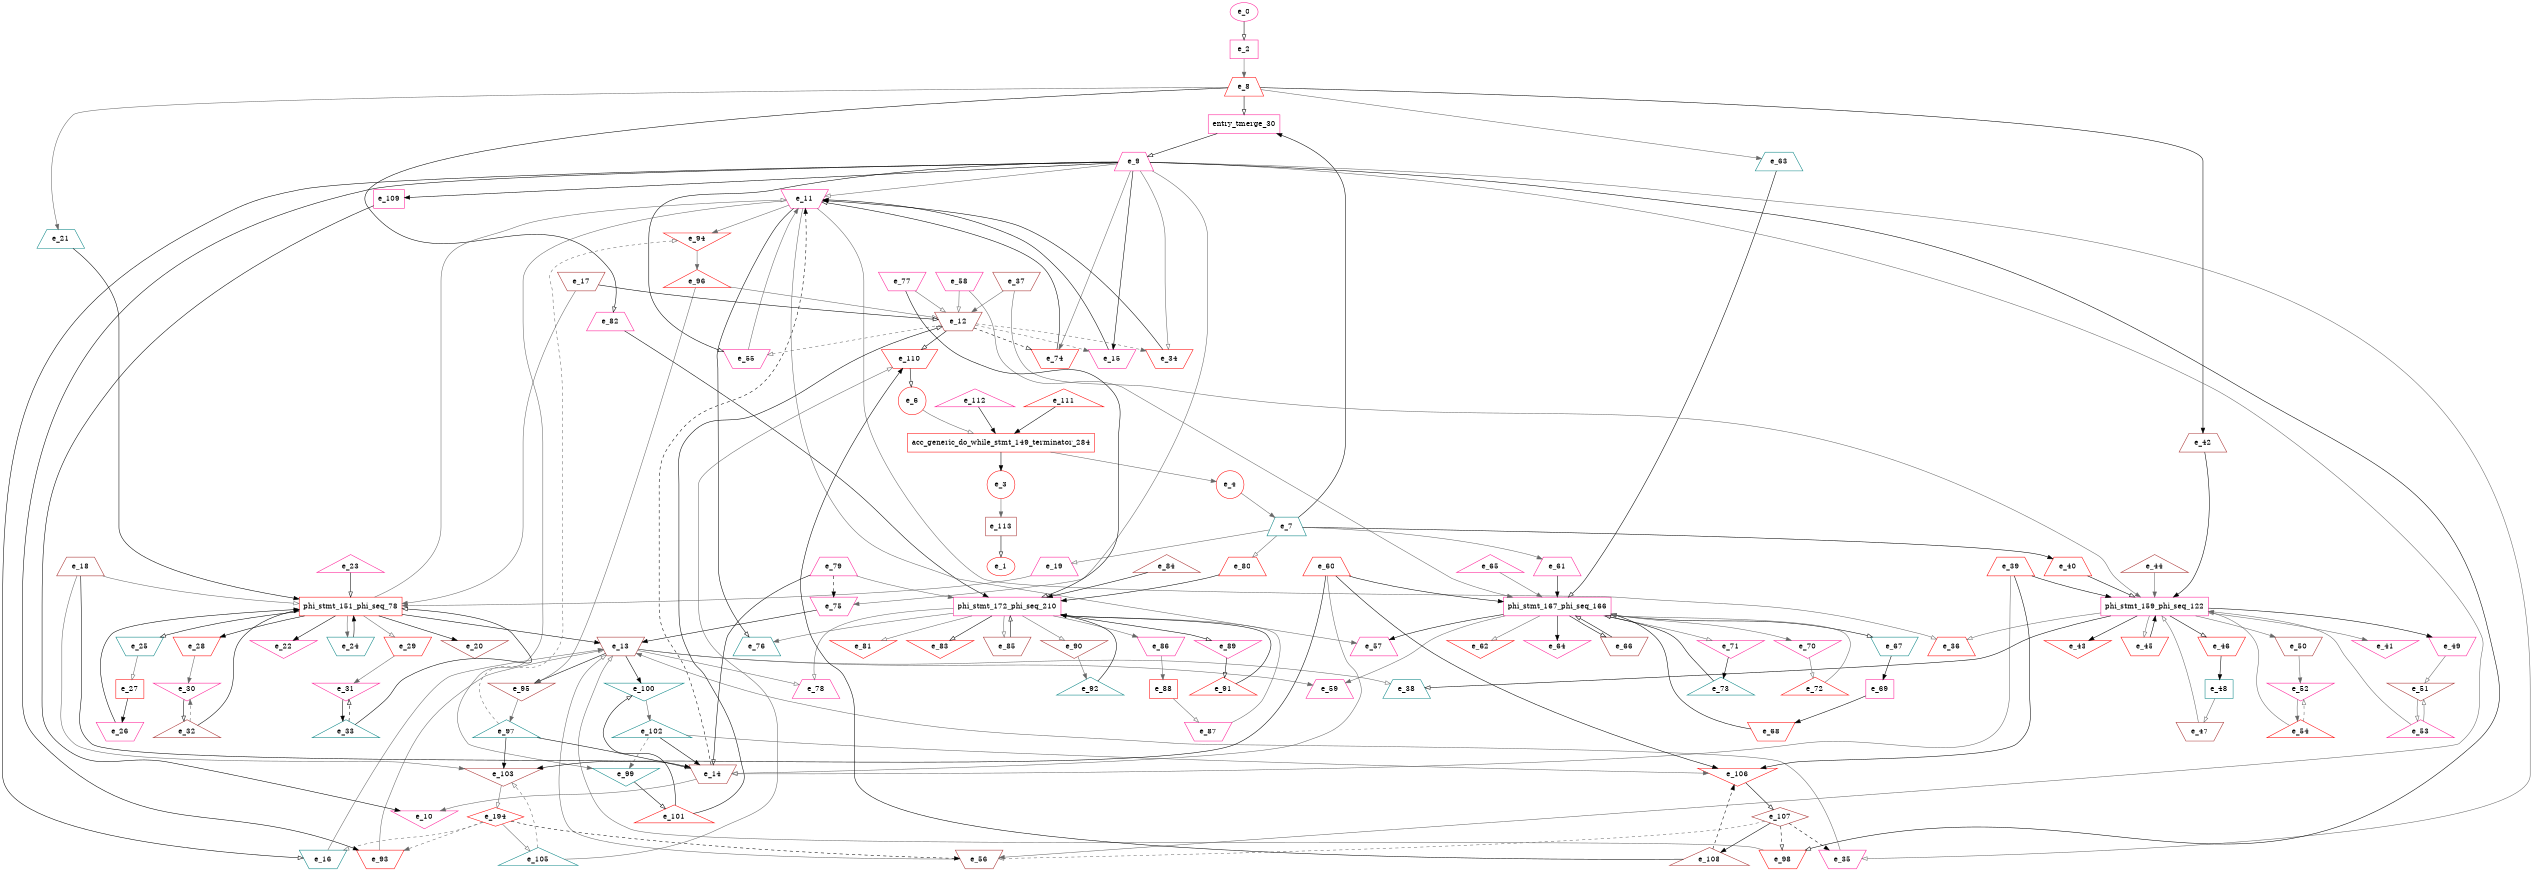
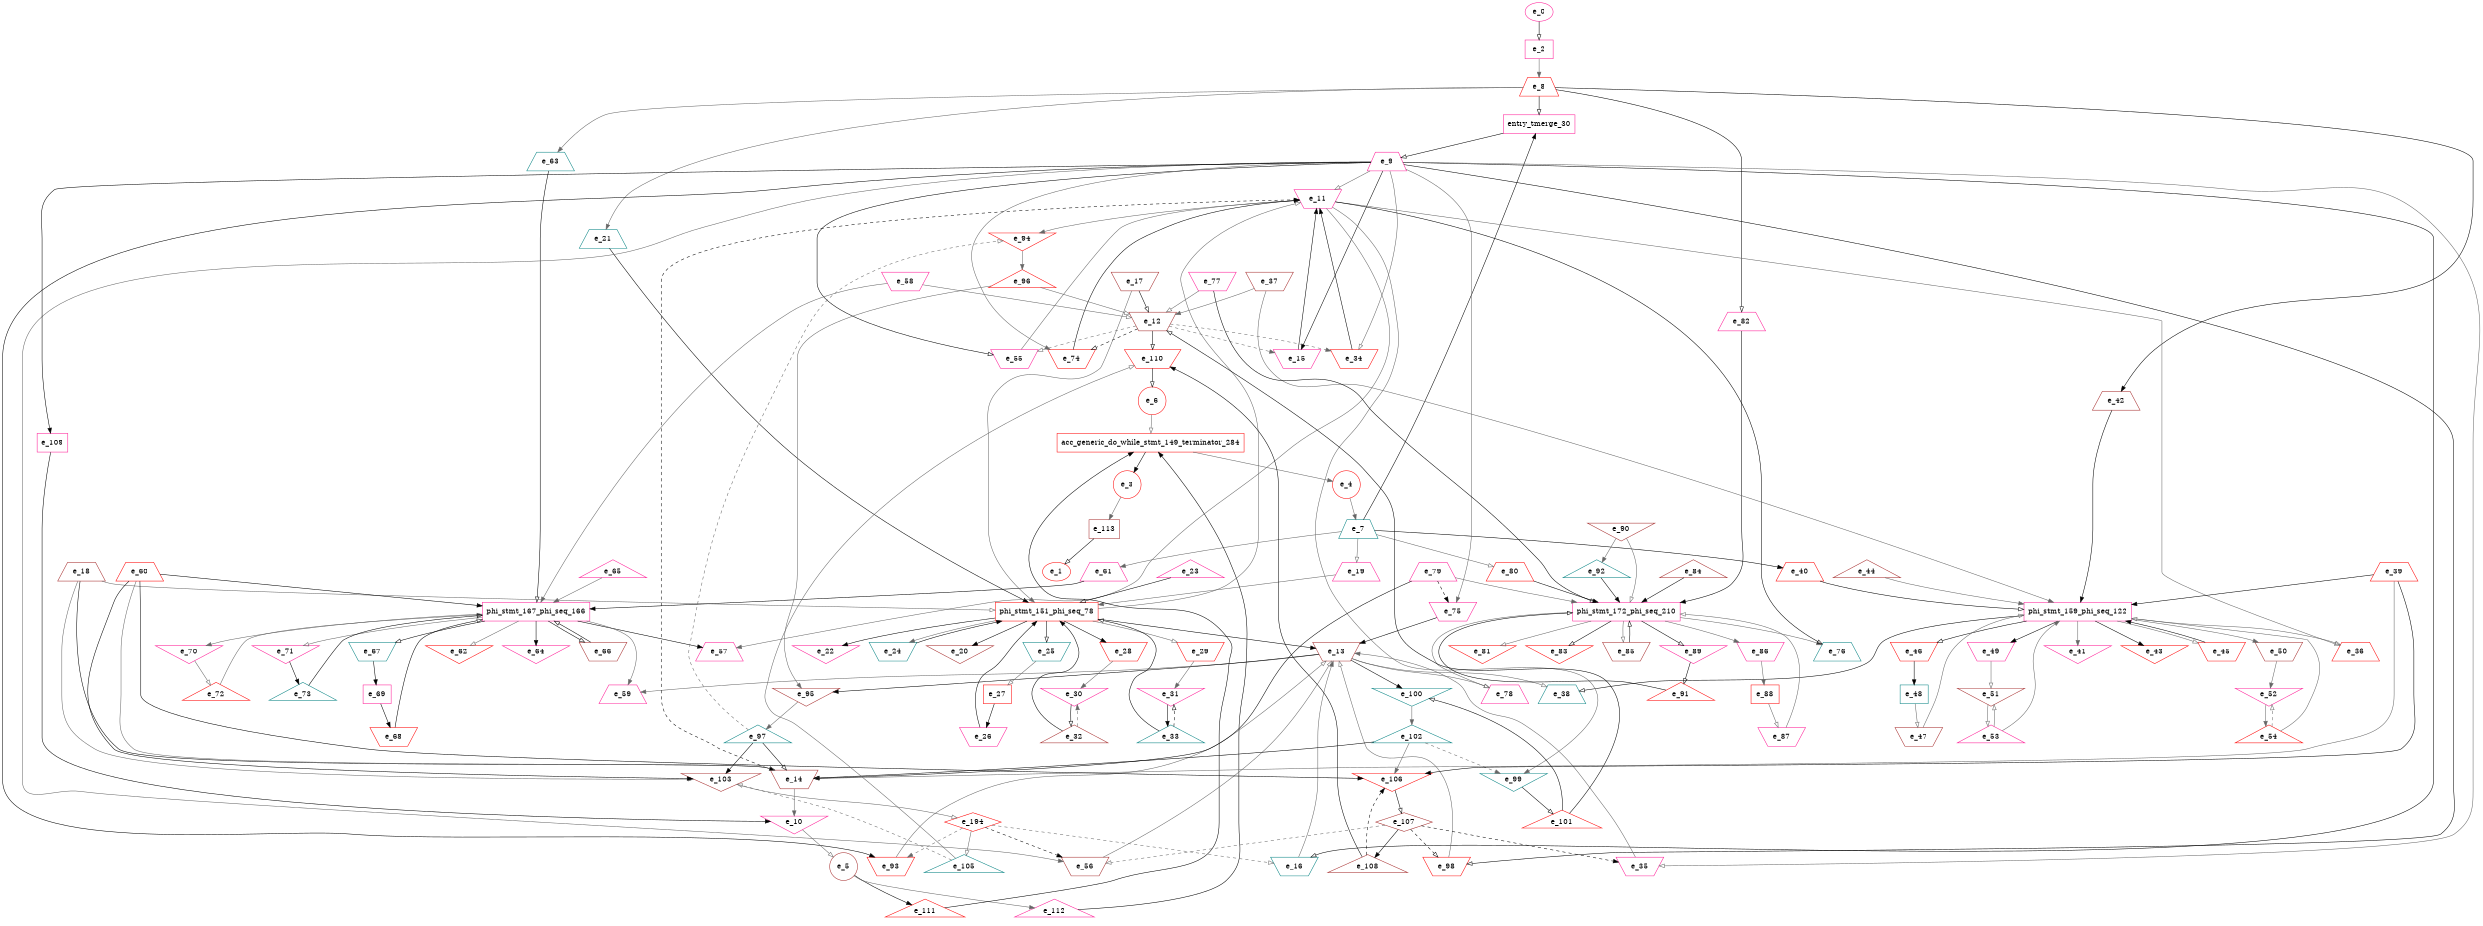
edge "phi_stmt_172_phi_seq_210" -> "e_90": reversed
node "e_5": added
